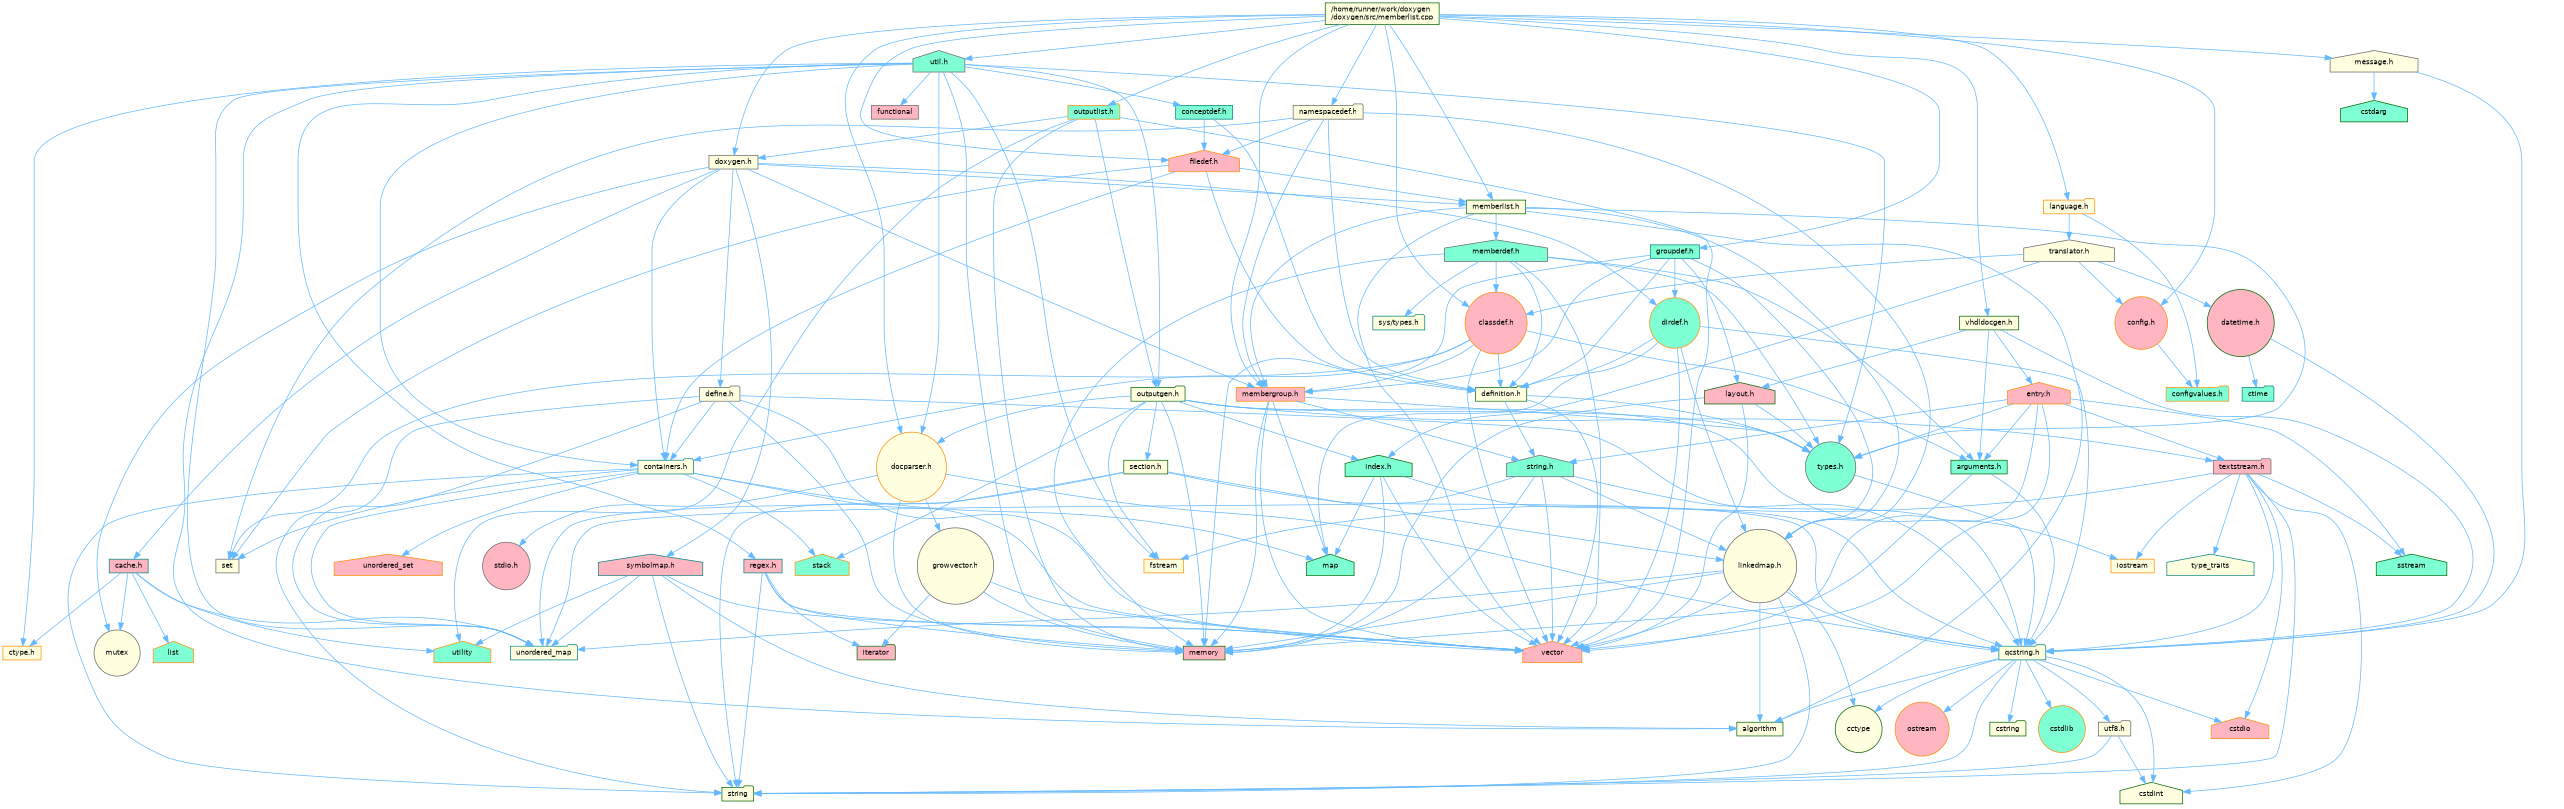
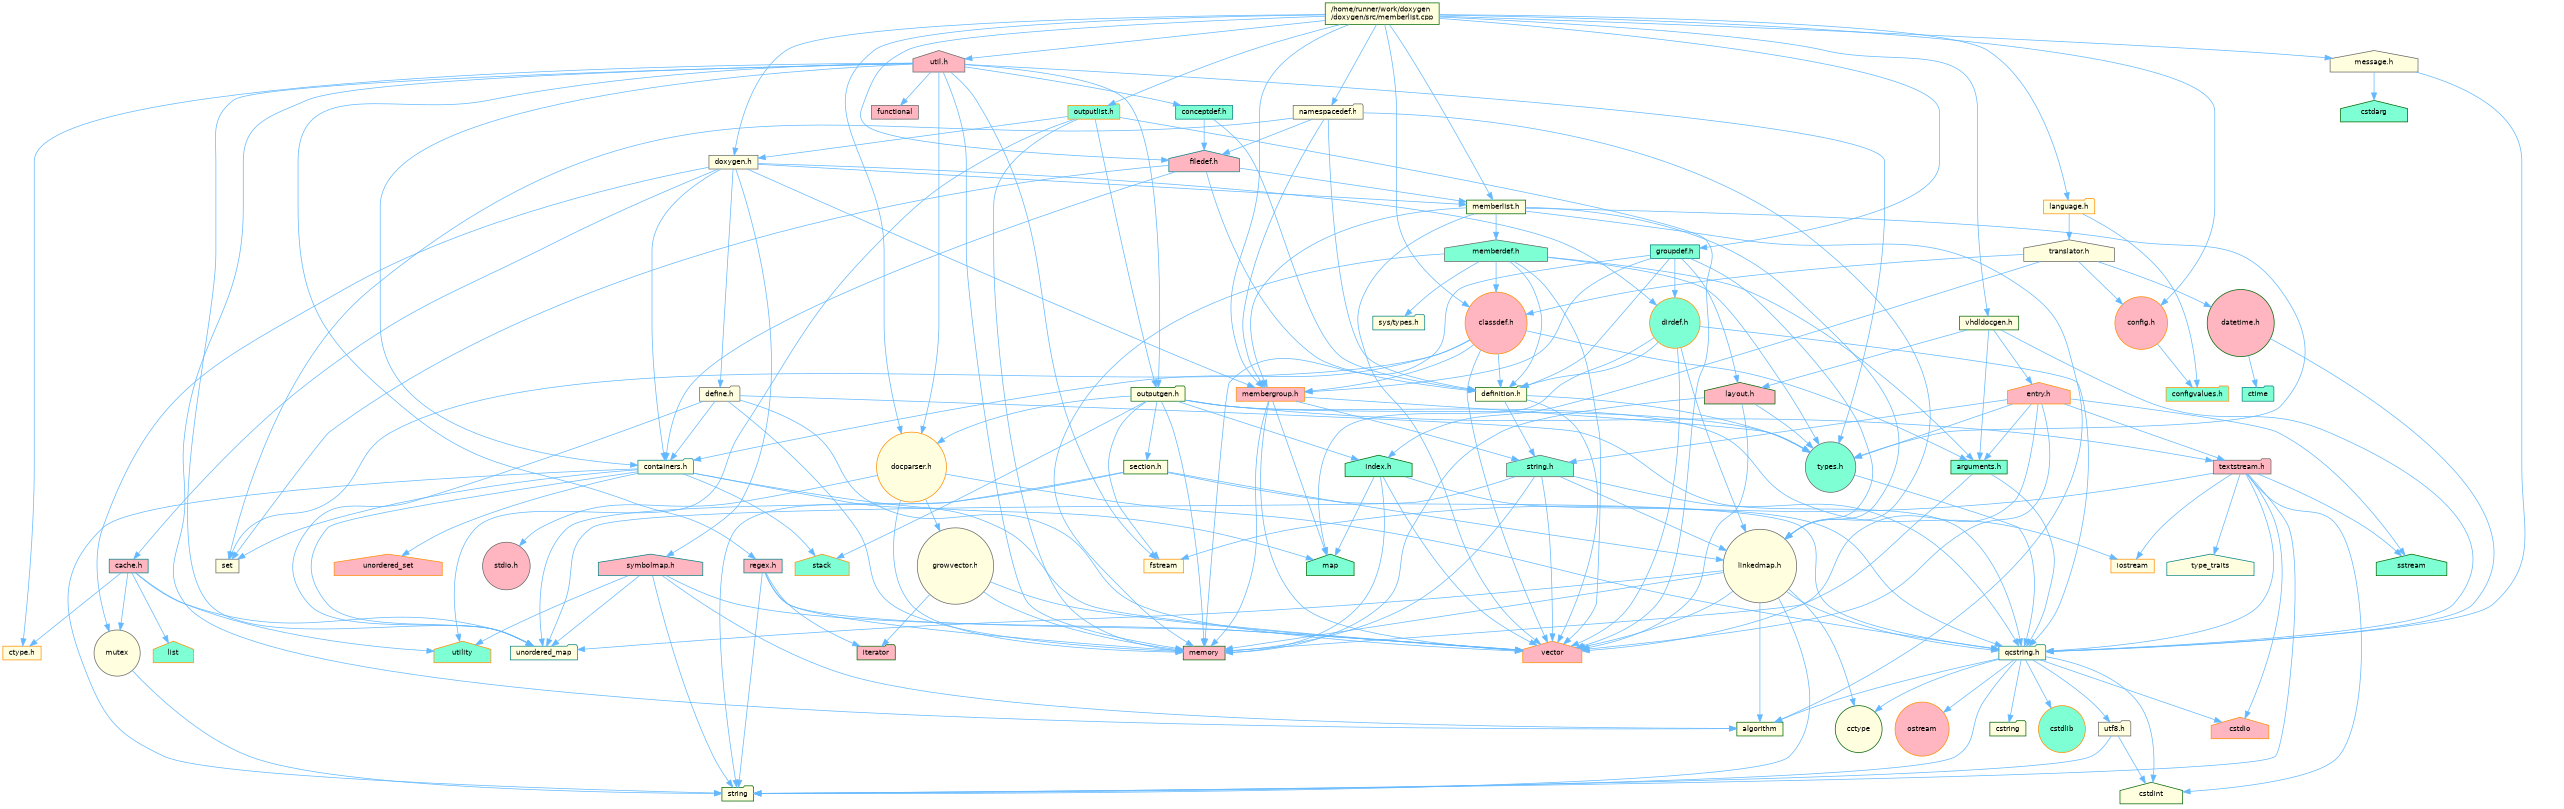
node "util.h": fillcolor aquamarine -> lightpink
node "filedef.h": color darkorange -> teal
edge "define.h" -> "string": now "mutex" -> "string"
